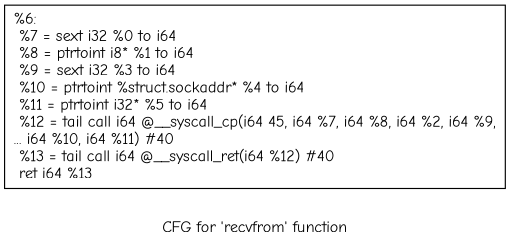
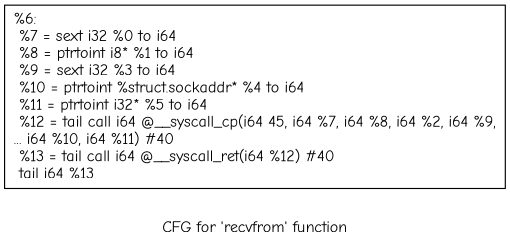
node "%6:": text "ret i64 %13" -> "tail i64 %13"
